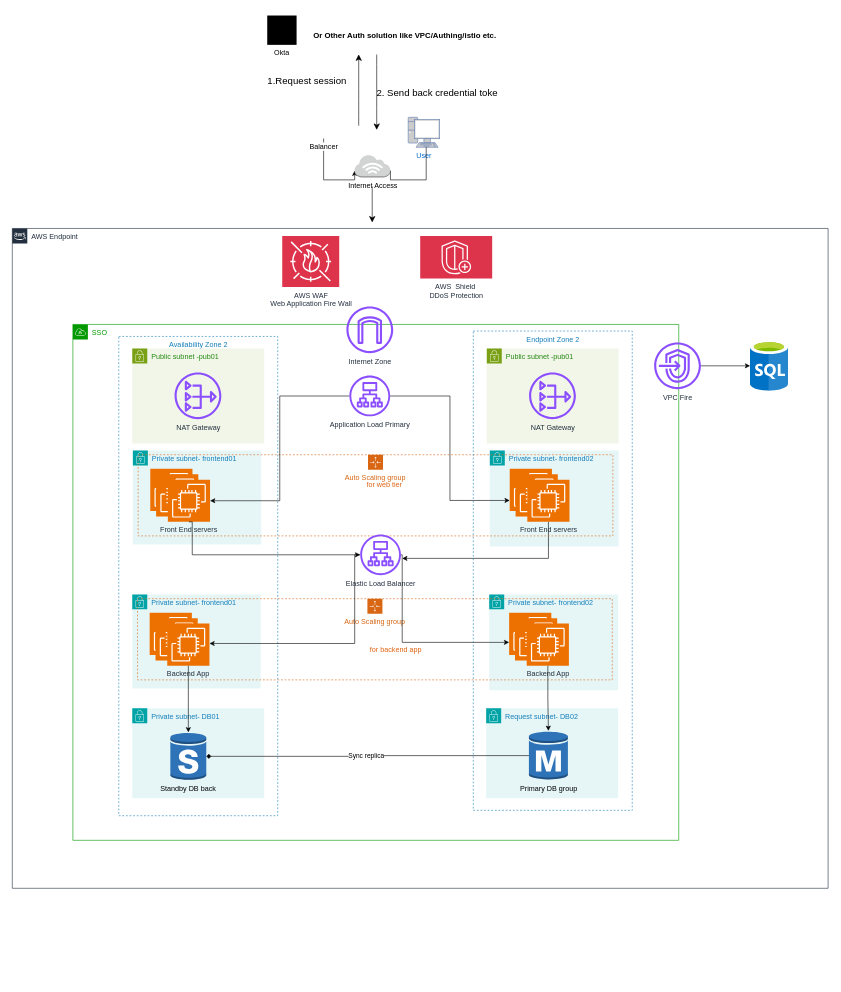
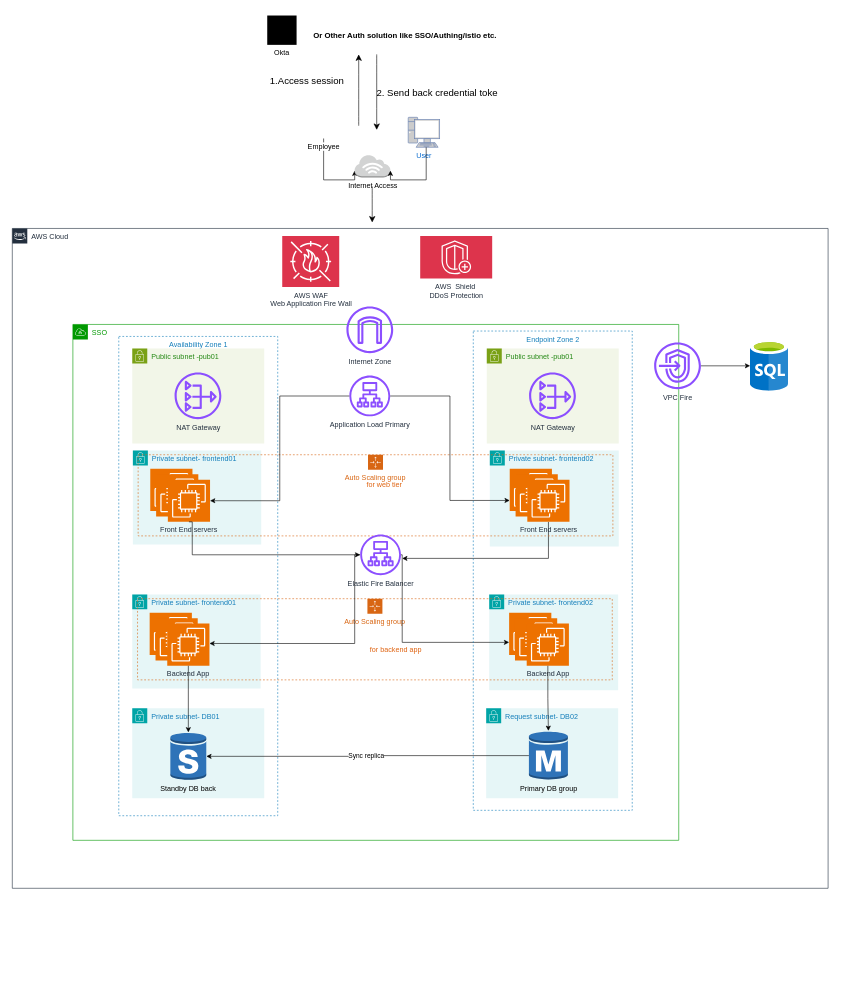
node "Or Other Auth solution like VPC/Authing/istio etc.": label "Or Other Auth solution like VPC/Authing/istio etc." -> "Or Other Auth solution like SSO/Authing/istio etc."
node "1.Request session": label "1.Request session" -> "1.Access session"
node "Balancer": label "Balancer" -> "Employee"
edge "User" -- "Internet Access": arrowhead none -> classic
node "AWS Endpoint": label "AWS Endpoint" -> "AWS Cloud"
node "Availability Zone 2": label "Availability Zone 2" -> "Availability Zone 1"
node "Elastic Load Balancer": label "Elastic Load Balancer" -> "Elastic Fire Balancer"
edge "Primary DB group" -> "Standby DB back": arrowhead diamond -> classic
